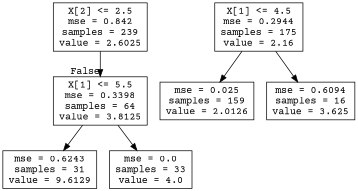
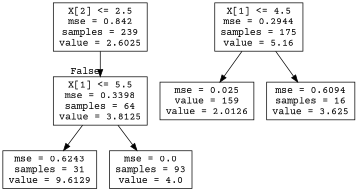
node "X[1] <= 4.5 mse = 0.2944 samples = 175 value = 2.16": label "X[1] <= 4.5 mse = 0.2944 samples = 175 value = 2.16" -> "X[1] <= 4.5 mse = 0.2944 samples = 175 value = 5.16"
node "mse = 0.025 samples = 159 value = 2.0126": label "mse = 0.025 samples = 159 value = 2.0126" -> "mse = 0.025 value = 159 value = 2.0126"
node "mse = 0.0 samples = 33 value = 4.0": label "mse = 0.0 samples = 33 value = 4.0" -> "mse = 0.0 samples = 93 value = 4.0"
